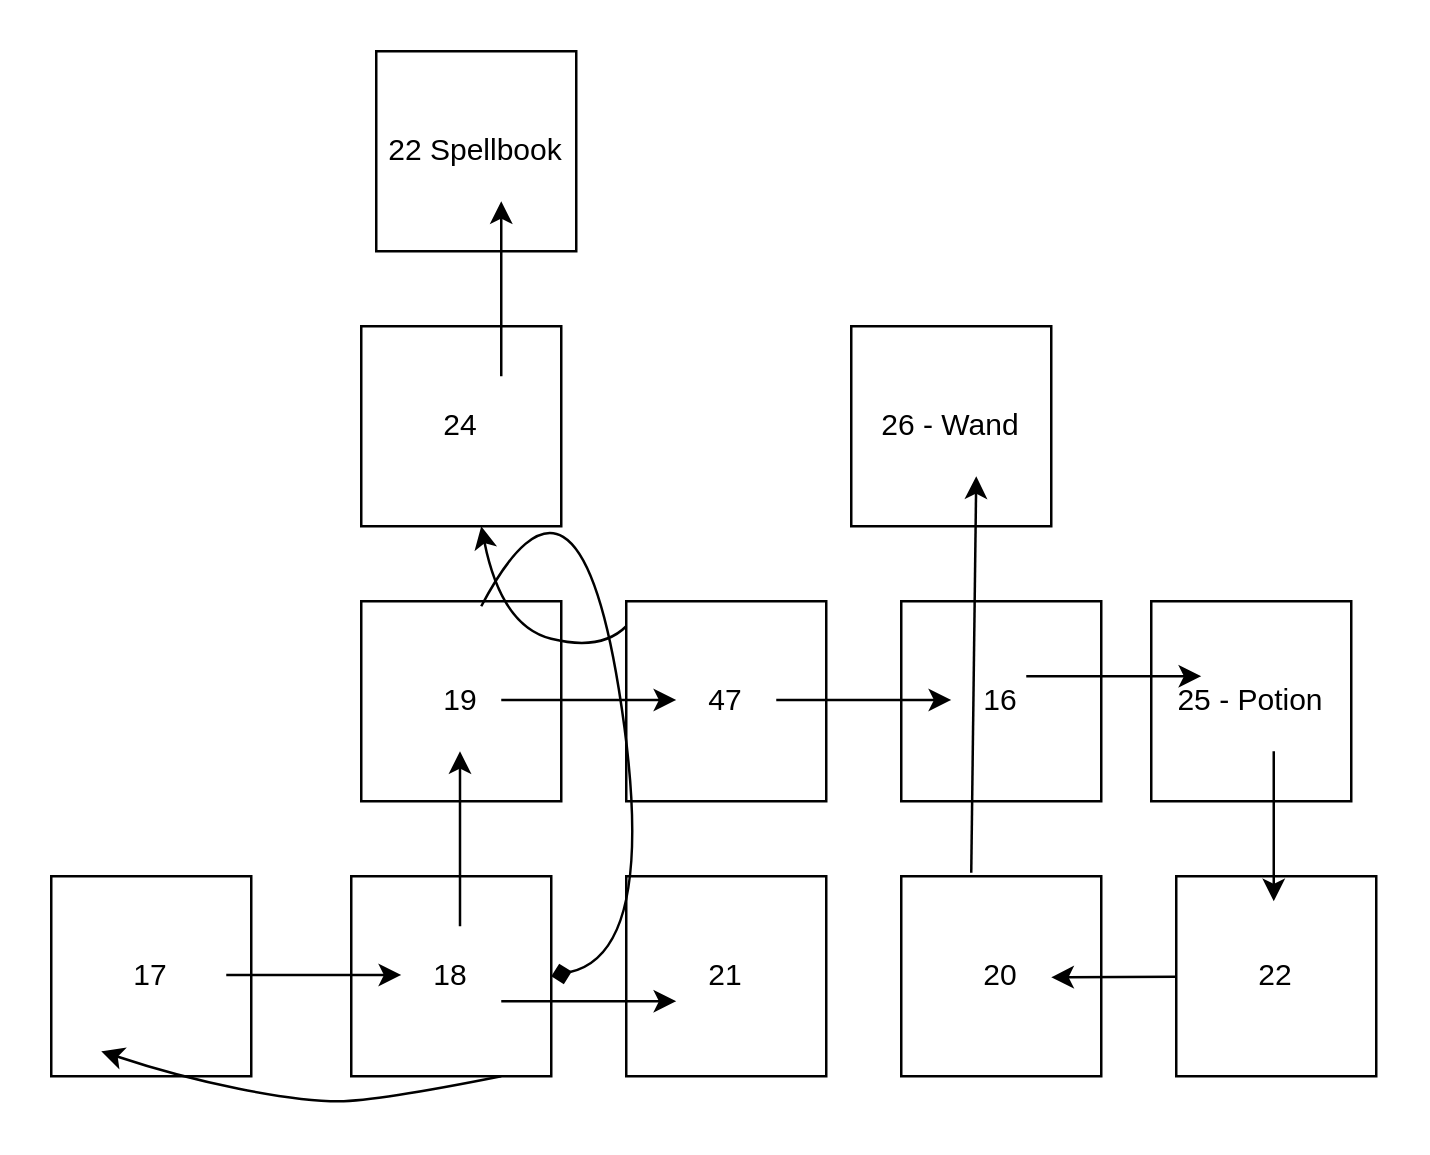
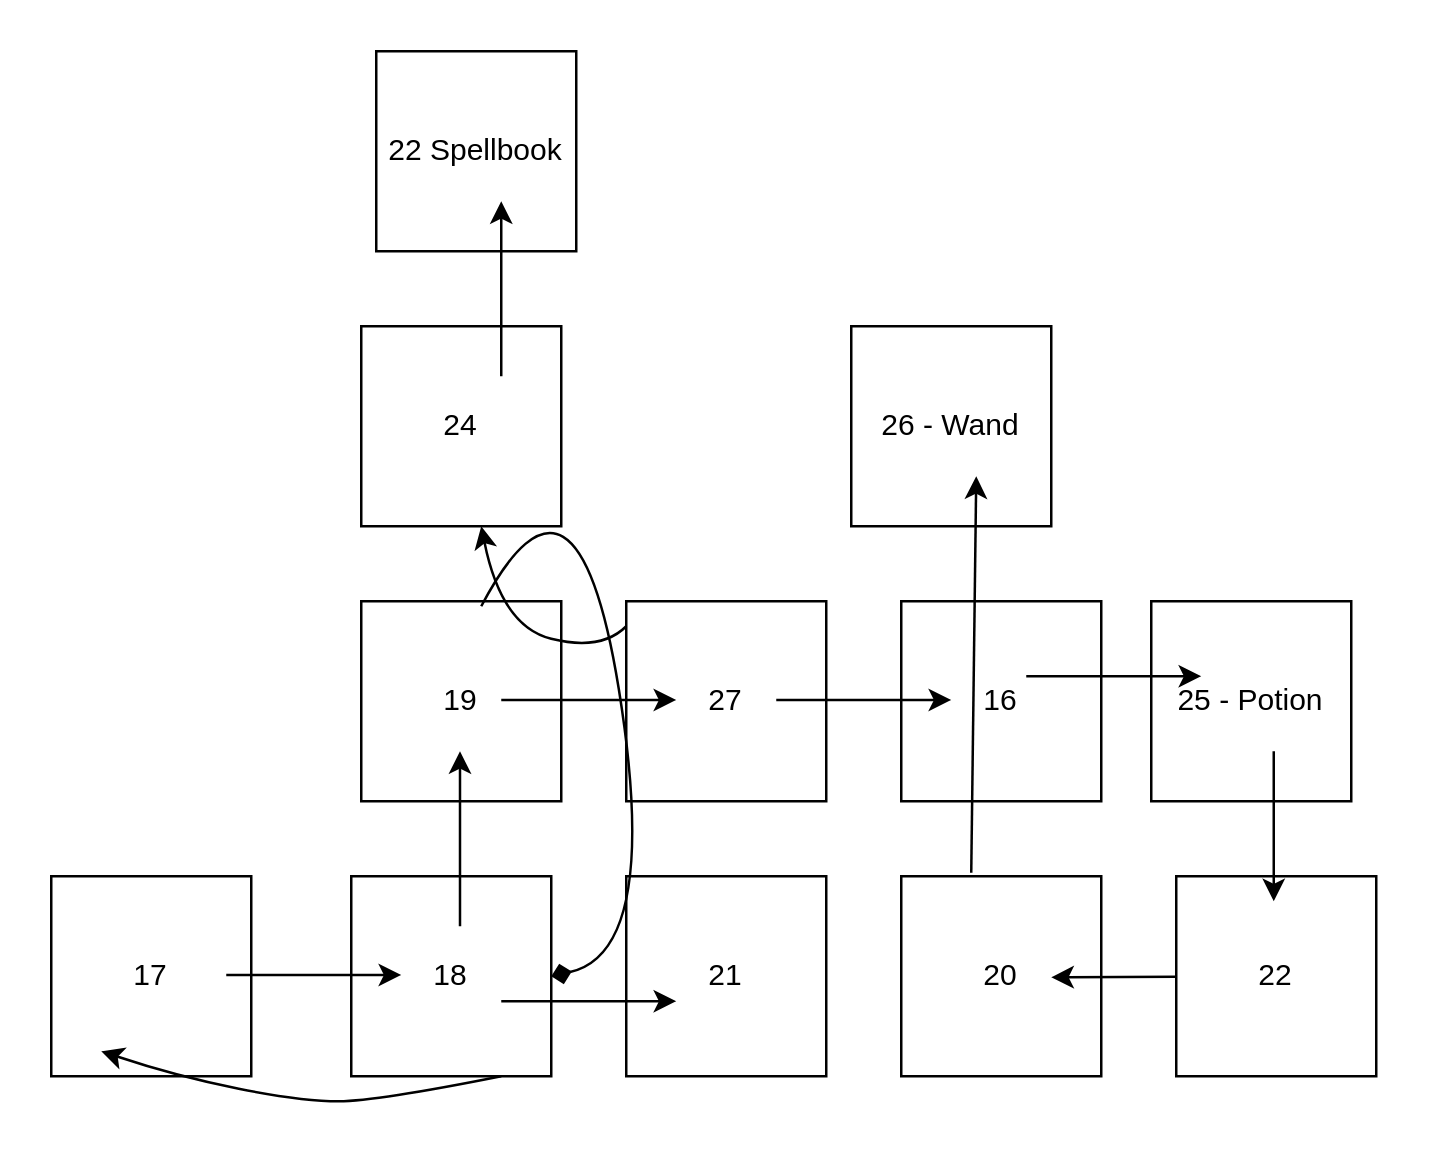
node "47": label "47" -> "27"
